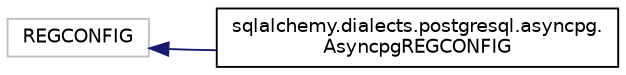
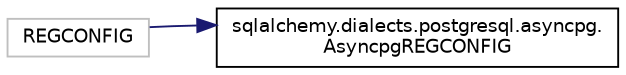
edge "sqlalchemy.dialects.postgresql.asyncpg. AsyncpgREGCONFIG" -> "REGCONFIG": reversed
